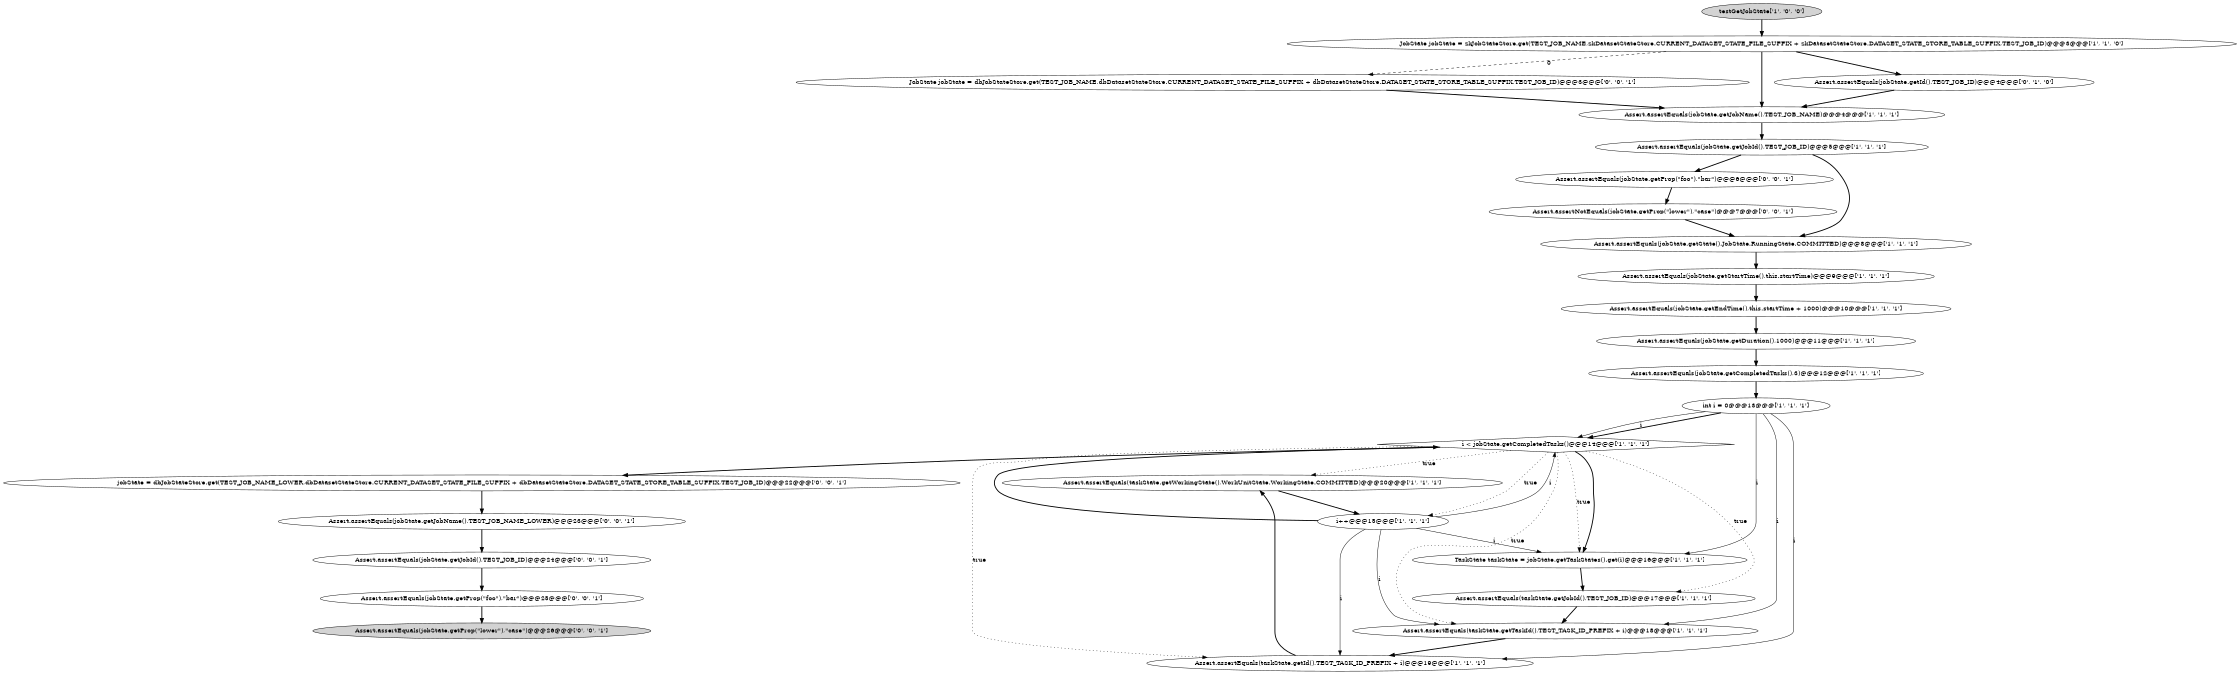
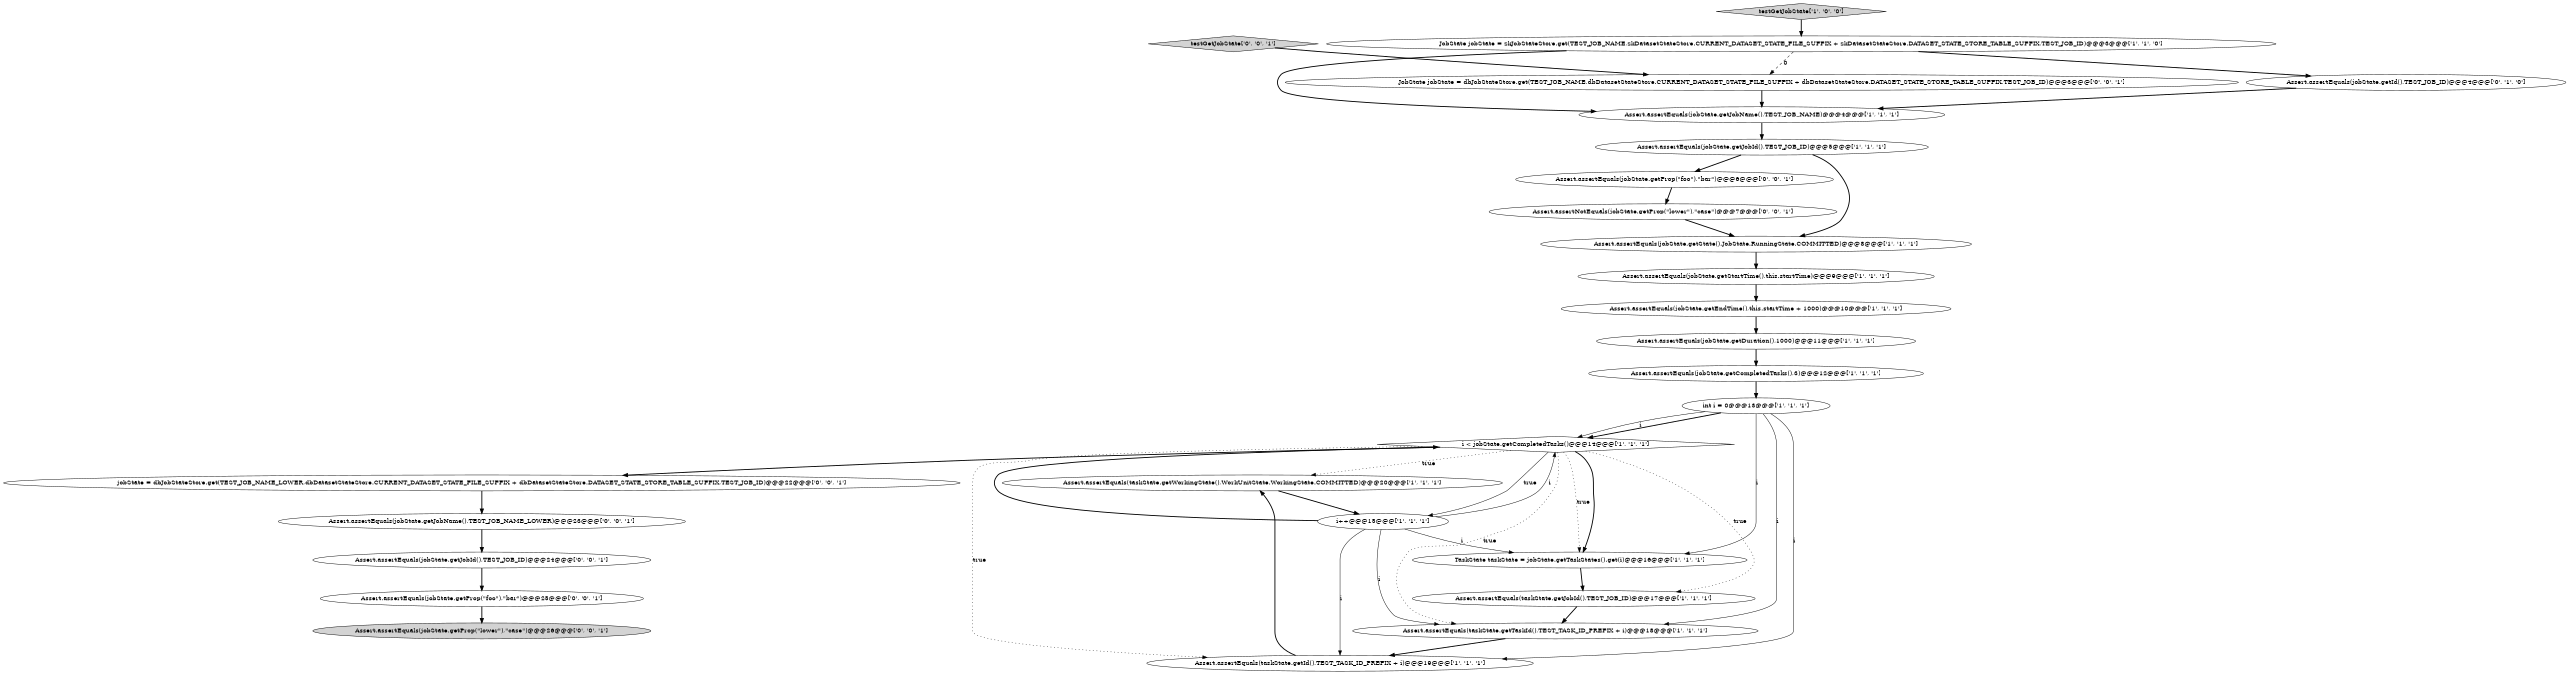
node "testGetJobState['1', '0', '0']": shape ellipse -> diamond
node "testGetJobState['0', '0', '1']": added
edge "i < jobState.getCompletedTasks()@@@14@@@['1', '1', '1']" -> "i++@@@15@@@['1', '1', '1']": style dotted -> solid
